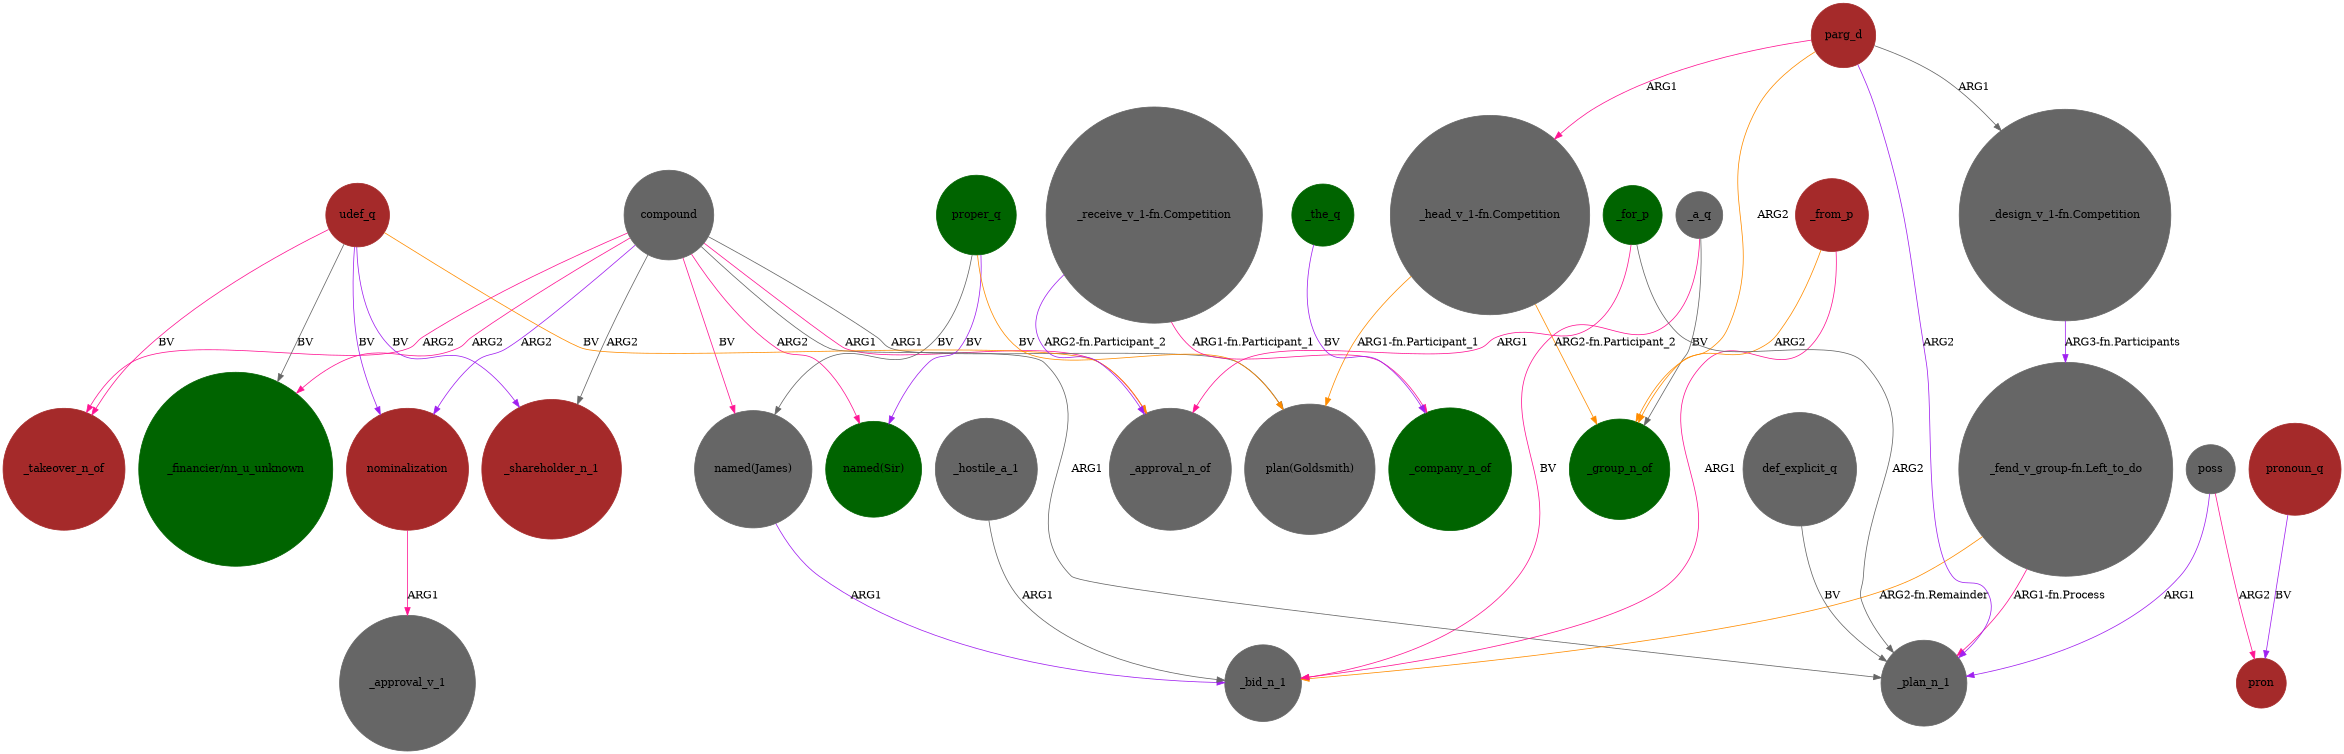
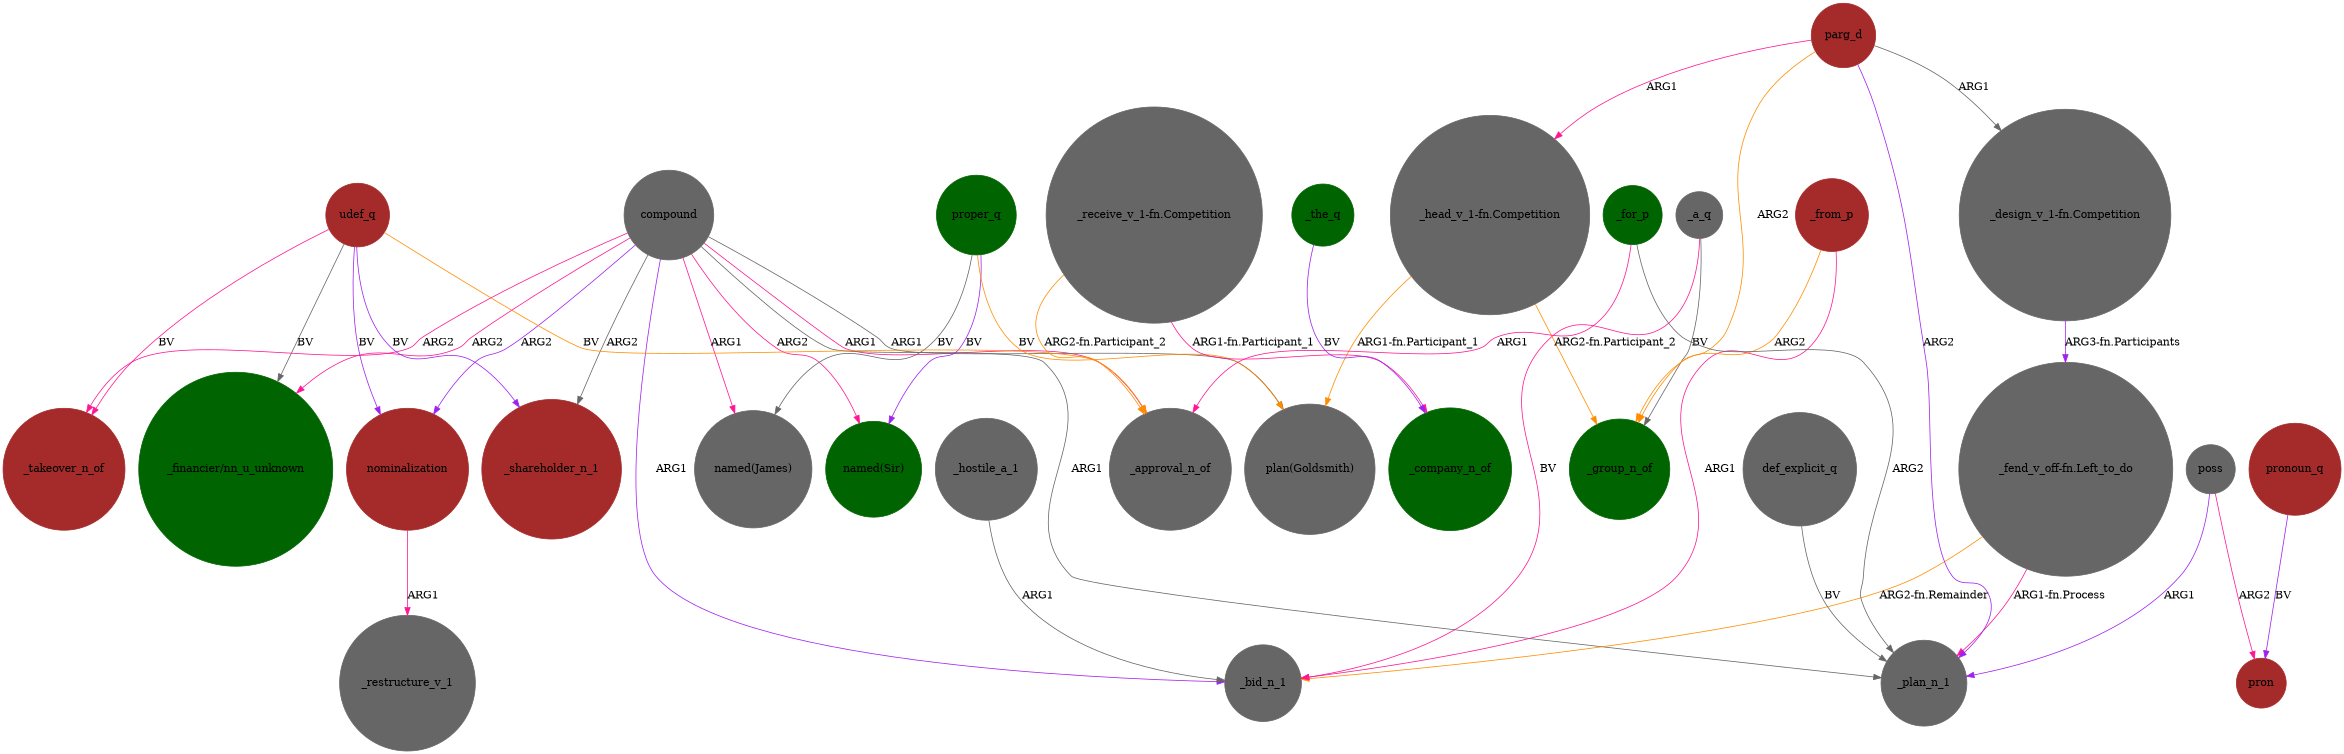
edge "compound" -> "named(James)": label "BV" -> "ARG1"
edge "_receive_v_1-fn.Competition" -> "_approval_n_of": color purple -> darkorange
node "_fend_v_group-fn.Left_to_do": label "_fend_v_group-fn.Left_to_do" -> "_fend_v_off-fn.Left_to_do"
edge "named(James)" -> "_bid_n_1": now "compound" -> "_bid_n_1"
node "_approval_v_1": label "_approval_v_1" -> "_restructure_v_1"
